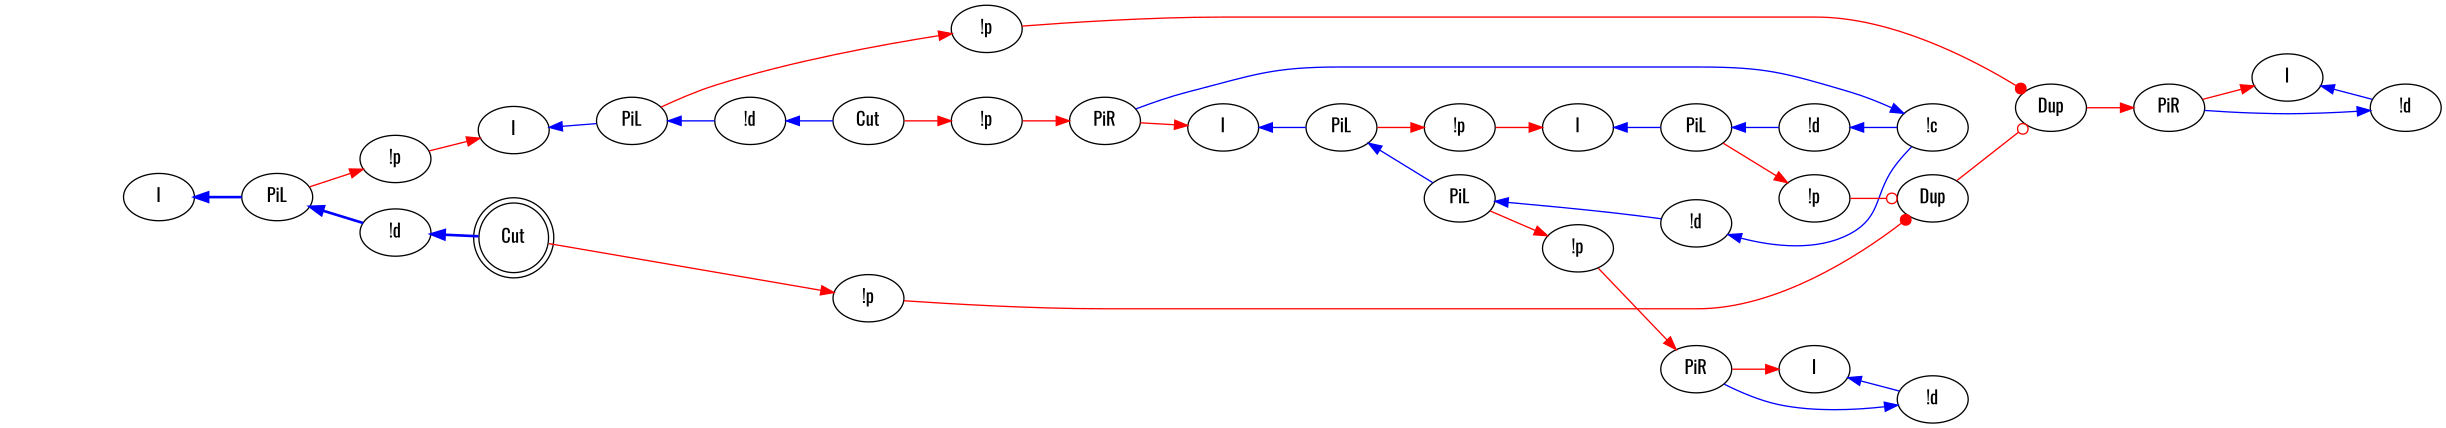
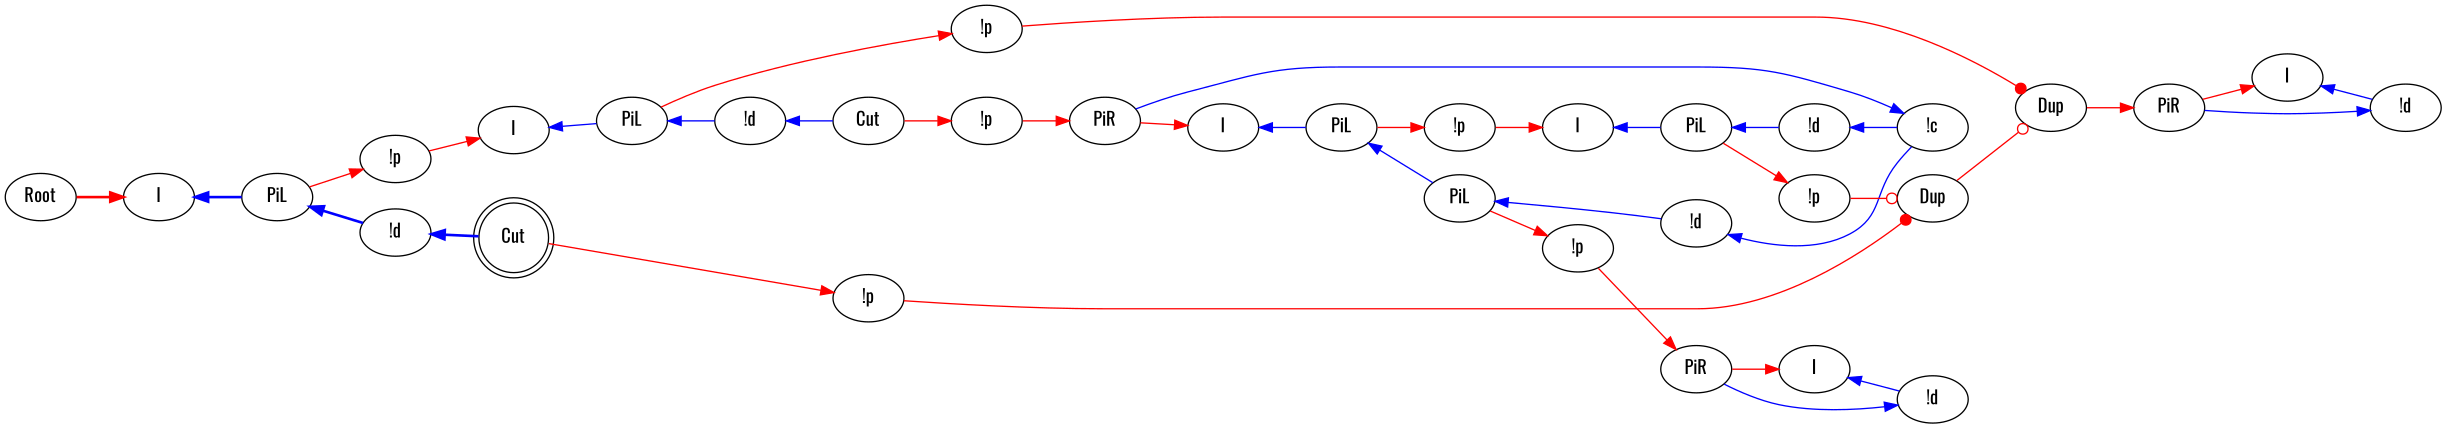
node "Root": added
